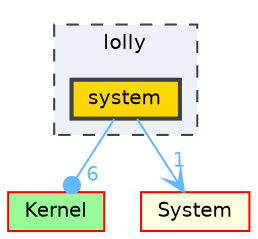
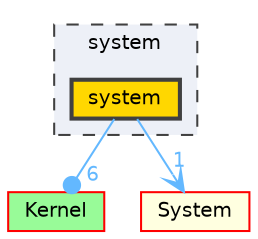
cluster "lolly": label "lolly" -> "system"
